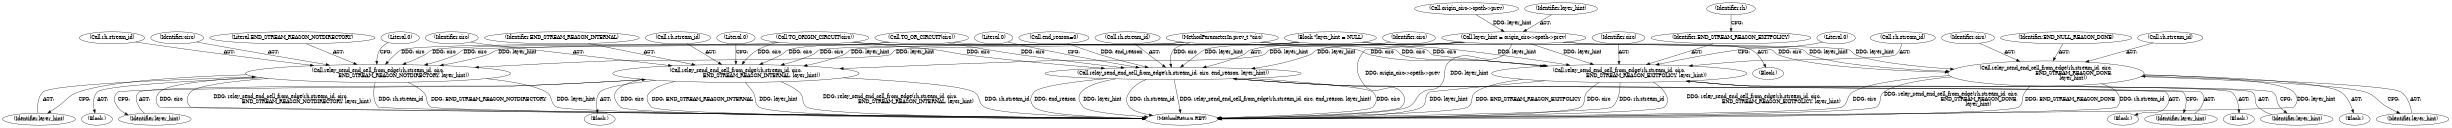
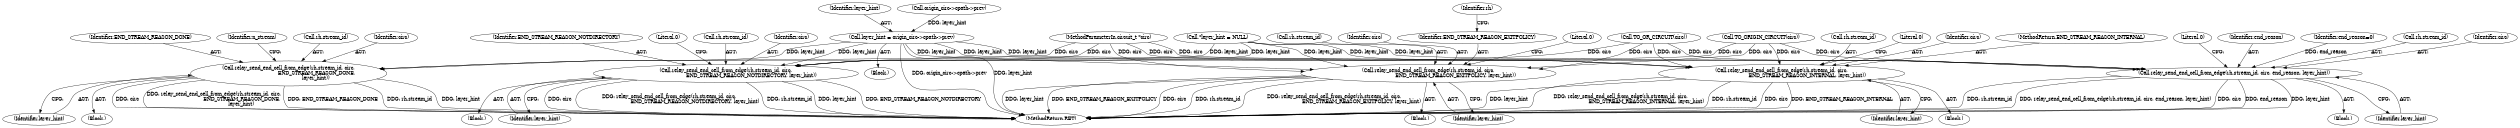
node "(Identifier,n_stream)": added
node "(Literal,END_STREAM_REASON_NOTDIRECTORY)": label "(Literal,END_STREAM_REASON_NOTDIRECTORY)" -> "(Identifier,END_STREAM_REASON_NOTDIRECTORY)"
node "(Identifier,END_STREAM_REASON_INTERNAL)": label "(Identifier,END_STREAM_REASON_INTERNAL)" -> "(MethodReturn,END_STREAM_REASON_INTERNAL)"
node "(Call,end_reason=0)": label "(Call,end_reason=0)" -> "(Identifier,end_reason=0)"
node "(MethodParameterIn,prev_t *circ)": label "(MethodParameterIn,prev_t *circ)" -> "(MethodParameterIn,circuit_t *circ)"
node "(Block,*layer_hint = NULL)": label "(Block,*layer_hint = NULL)" -> "(Call,*layer_hint = NULL)"
node "(Identifier,END_NULL_REASON_DONE)": label "(Identifier,END_NULL_REASON_DONE)" -> "(Identifier,END_STREAM_REASON_DONE)"
node "(Identifier,end_reason)": added
